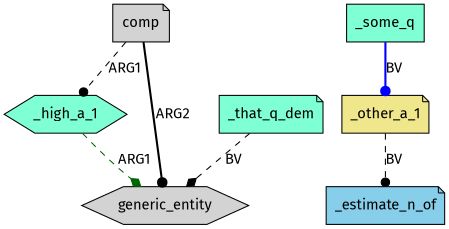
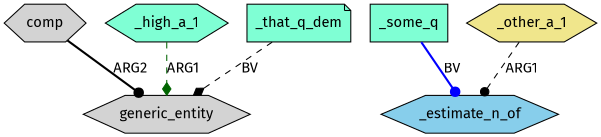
node "comp": shape note -> hexagon
edge "_some_q" -> "_other_a_1": now "_some_q" -> "_estimate_n_of"
edge "comp" -> "_high_a_1": removed, label "ARG1"
node "_other_a_1": shape note -> hexagon
edge "_other_a_1" -> "_estimate_n_of": label "BV" -> "ARG1"
node "_estimate_n_of": shape note -> hexagon
